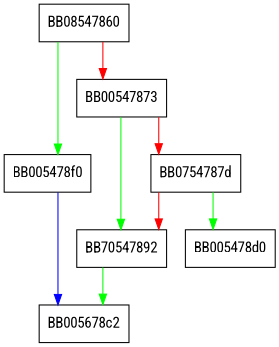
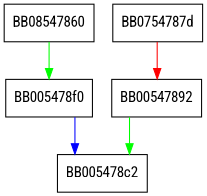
node "BB00547873": removed
node "BB70547892": label "BB70547892" -> "BB00547892"
node "BB005478d0": removed
node "BB005678c2": label "BB005678c2" -> "BB005478c2"
